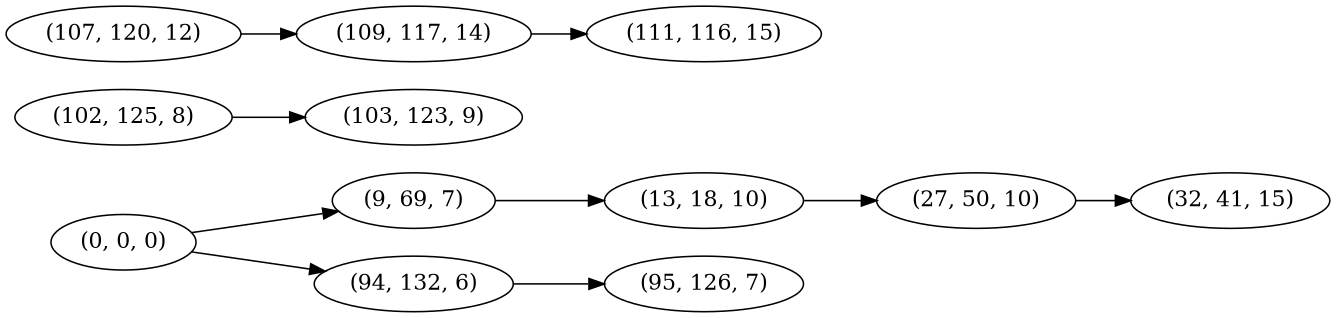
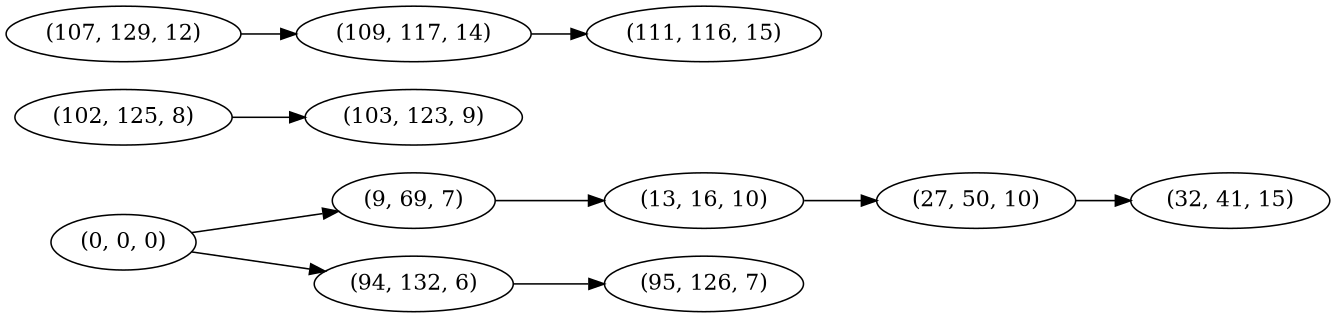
node "(107, 120, 12)": label "(107, 120, 12)" -> "(107, 129, 12)"
node "(13, 18, 10)": label "(13, 18, 10)" -> "(13, 16, 10)"
